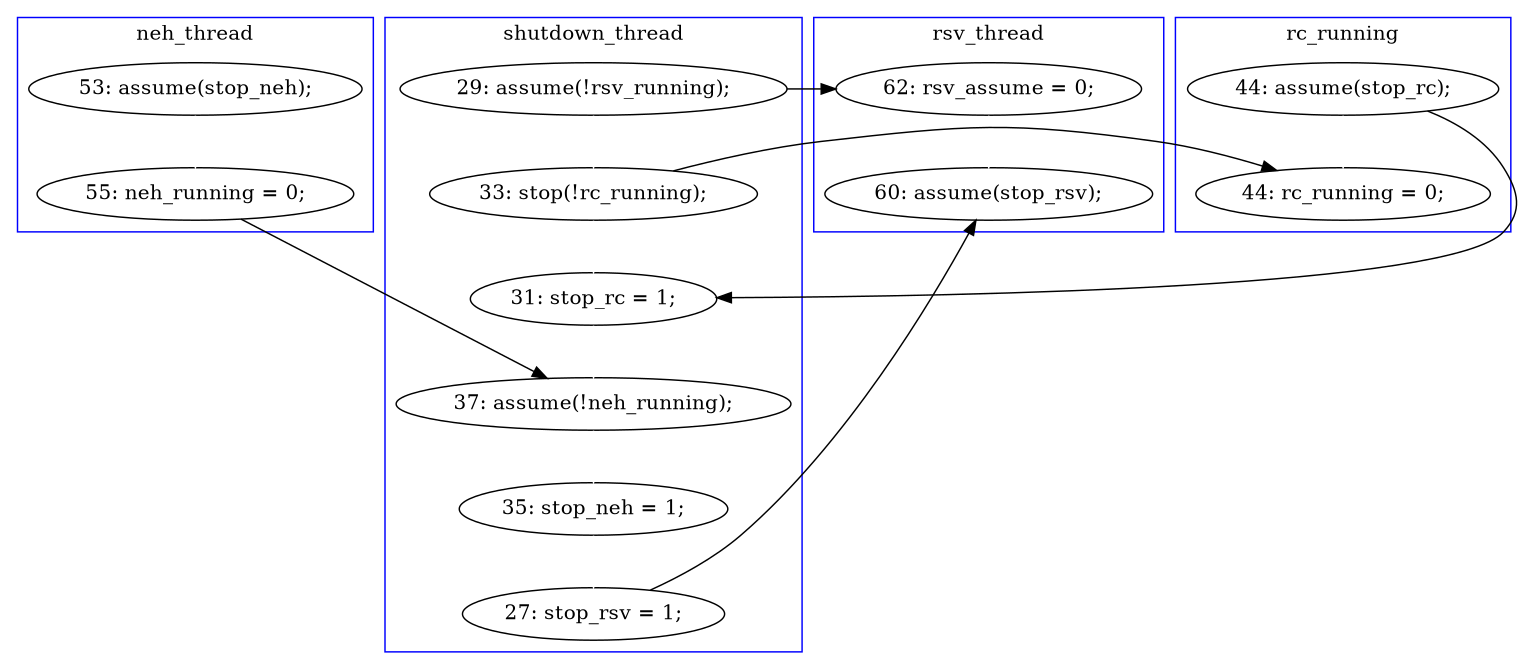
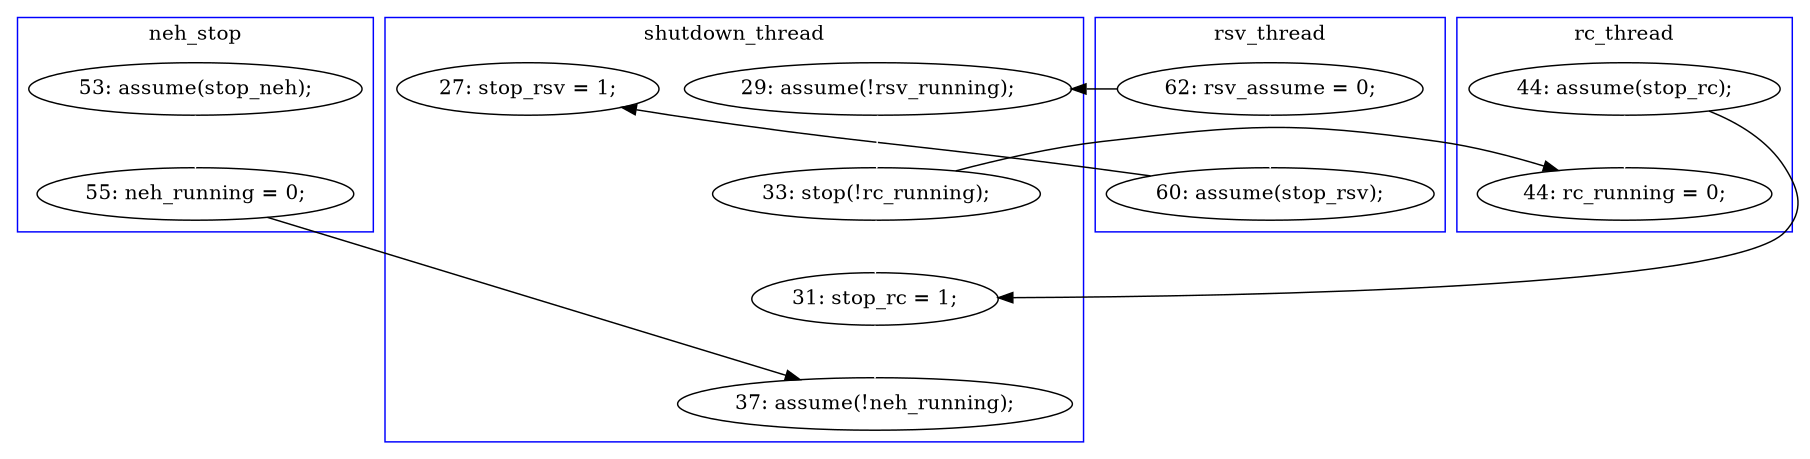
cluster "neh_thread": label "neh_thread" -> "neh_stop"
cluster "rc_running": label "rc_running" -> "rc_thread"
edge "29: assume(!rsv_running);" -> "62: rsv_assume = 0;": reversed
edge "27: stop_rsv = 1;" -> "60: assume(stop_rsv);": reversed
node "35: stop_neh = 1;": removed
